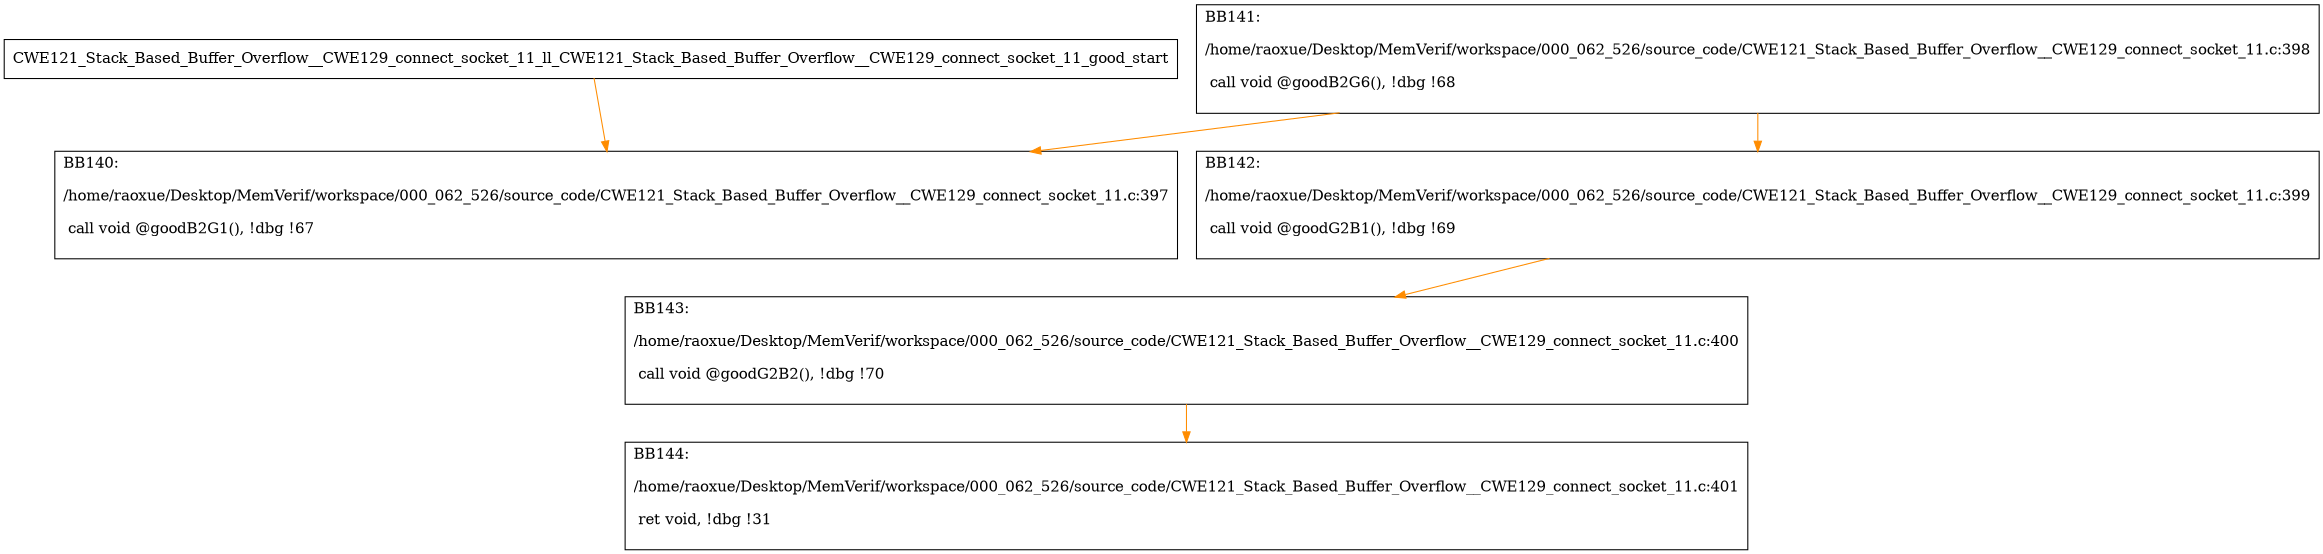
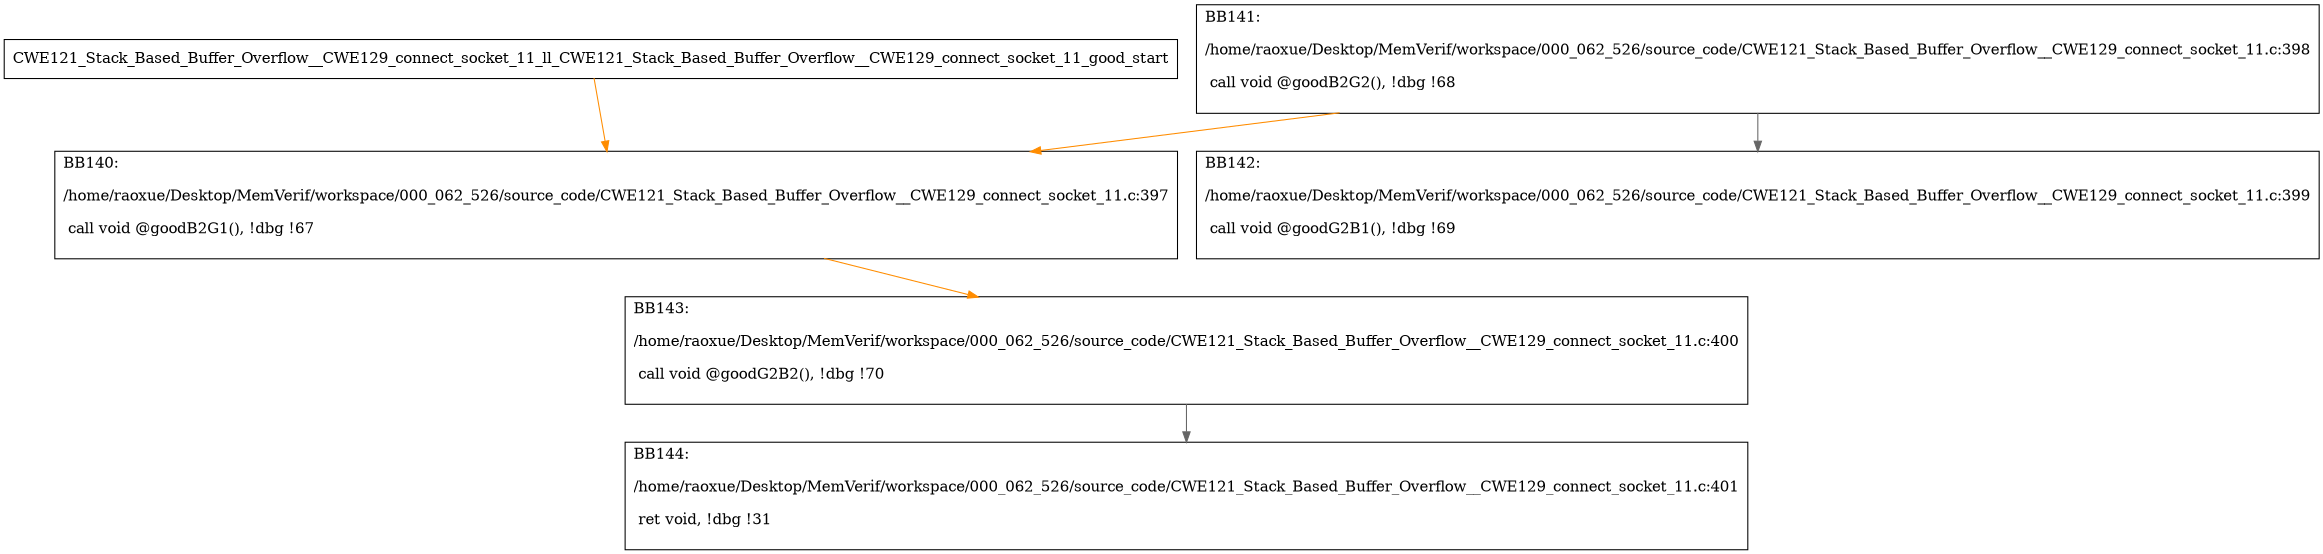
node "BB141:": text "call void @goodB2G6(), !dbg !68" -> "call void @goodB2G2(), !dbg !68"
edge "BB141:" -> "BB142:": color darkorange -> gray40
edge "BB142:" -> "BB143:": now "BB140:" -> "BB143:"
edge "BB143:" -> "BB144:": color darkorange -> gray40
